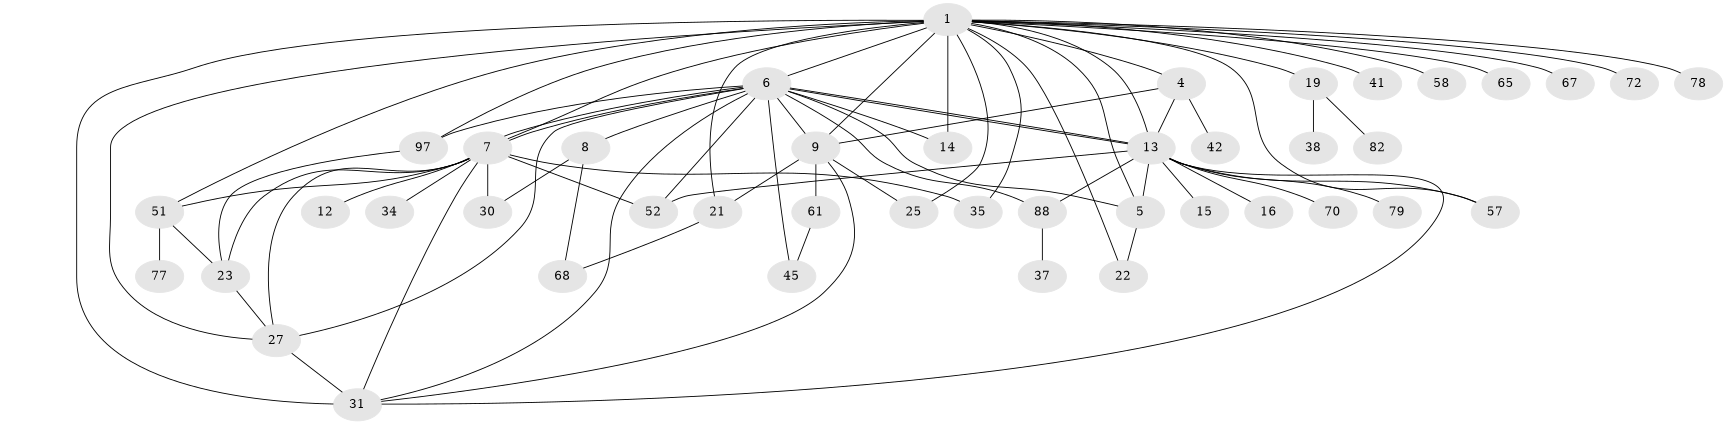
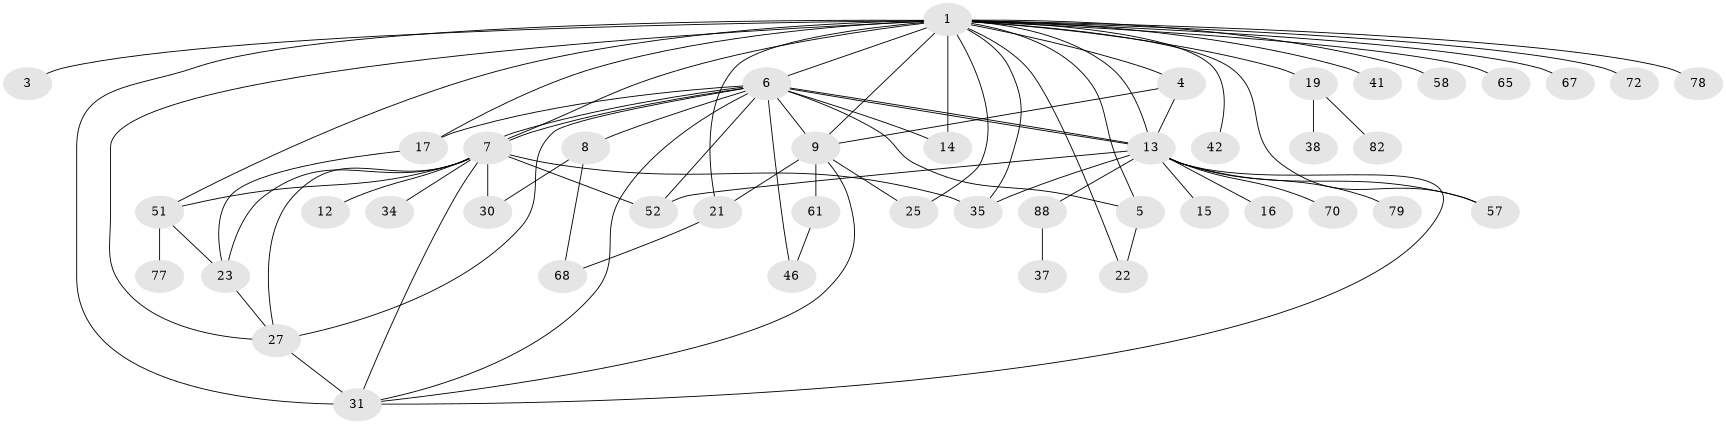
node "3": added
edge "4" -- "42": now "1" -- "42"
node "97": label "97" -> "17"
edge "6" -- "88": removed
edge "13" -- "5": now "13" -- "35"
node "45": label "45" -> "46"
